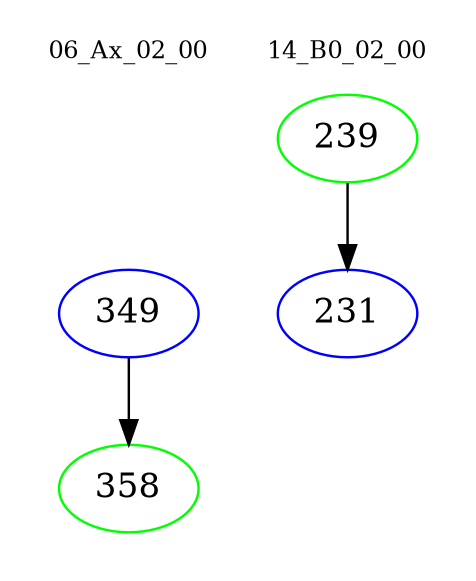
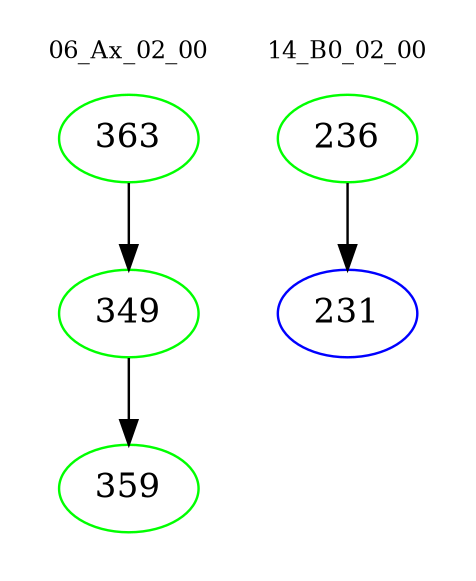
node "363": added
node "239": label "239" -> "236"
node "349": color blue -> green
node "358": label "358" -> "359"
